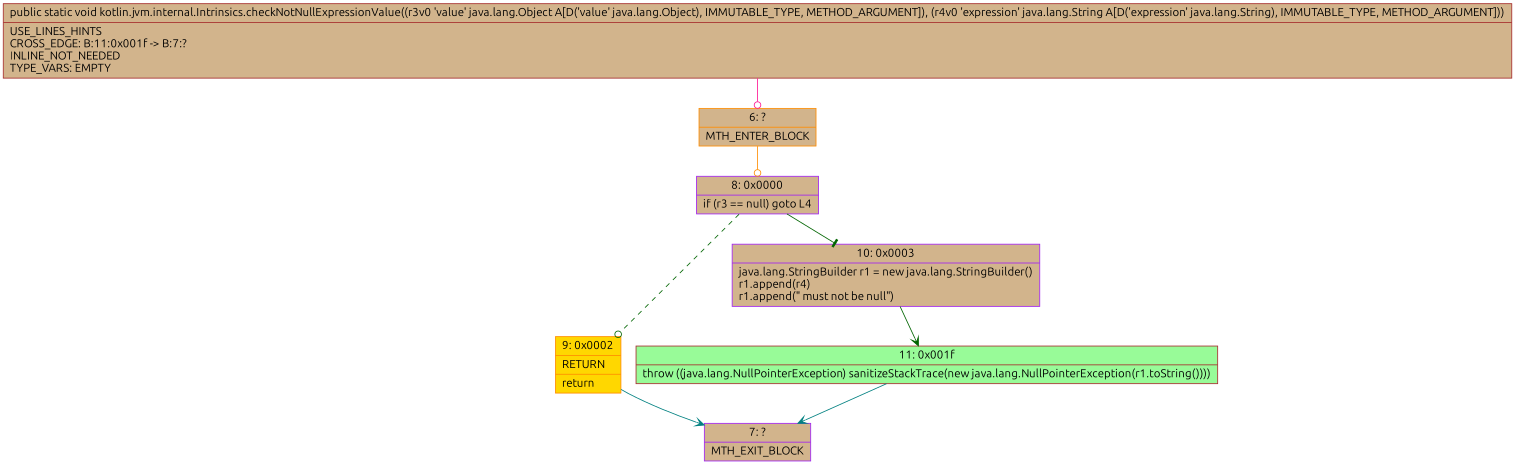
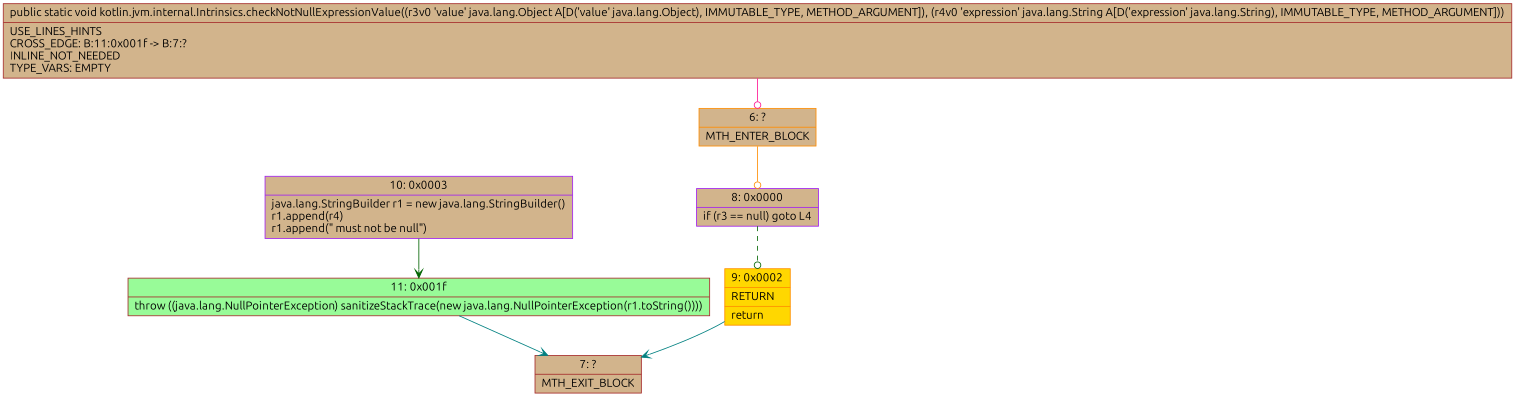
edge "8: 0x0000" -> "10: 0x0003": removed
node "7: ?": color purple -> brown
